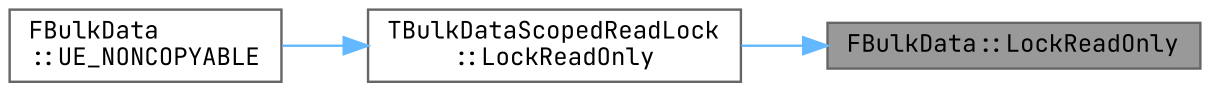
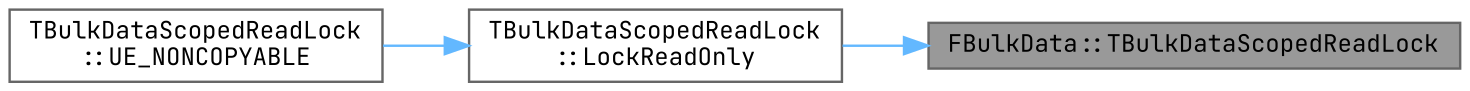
node "FBulkData ::UE_NONCOPYABLE": label "FBulkData ::UE_NONCOPYABLE" -> "TBulkDataScopedReadLock ::UE_NONCOPYABLE"
node "FBulkData::LockReadOnly": label "FBulkData::LockReadOnly" -> "FBulkData::TBulkDataScopedReadLock"
